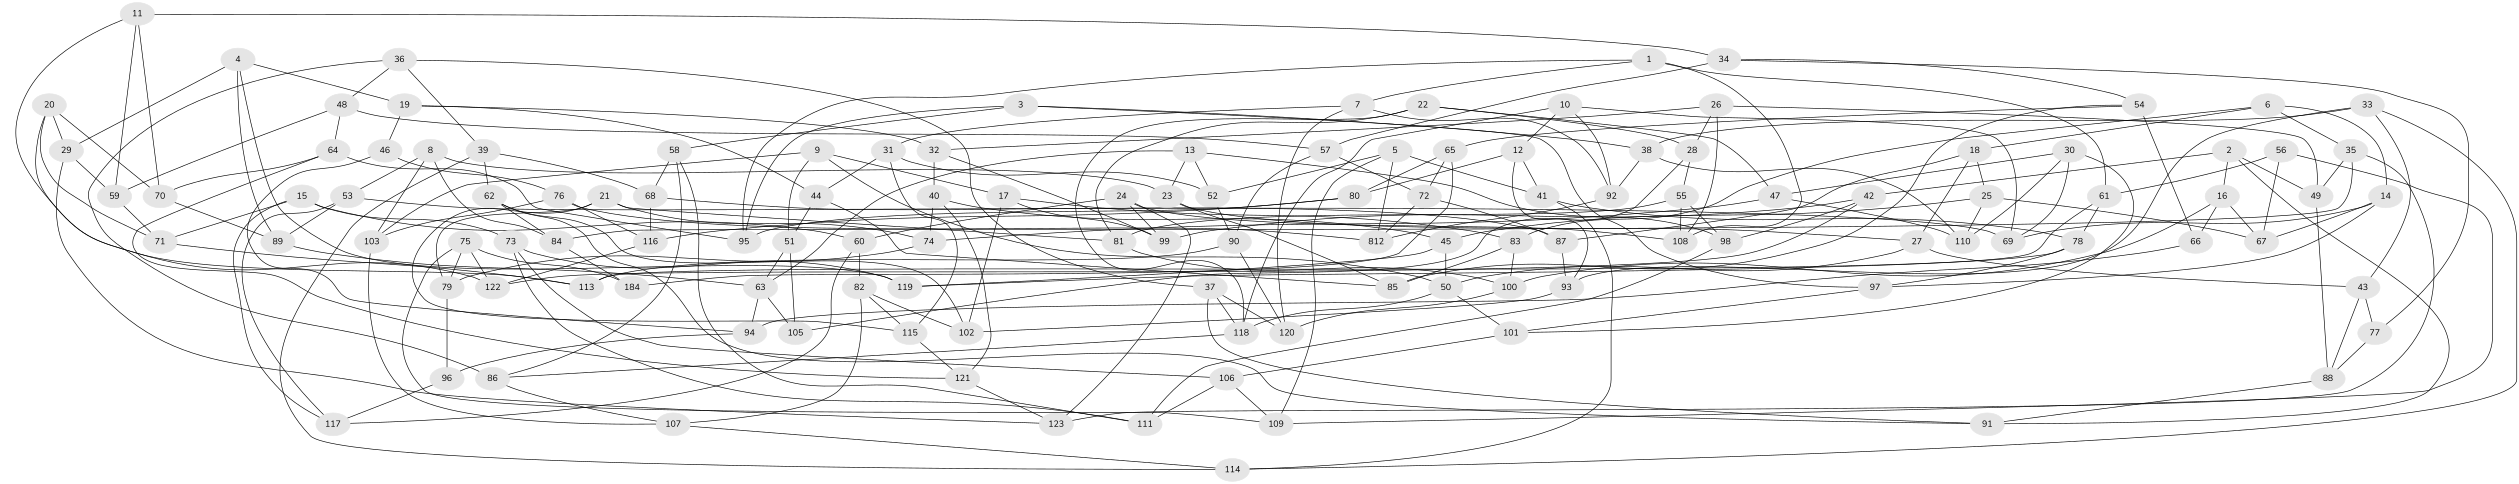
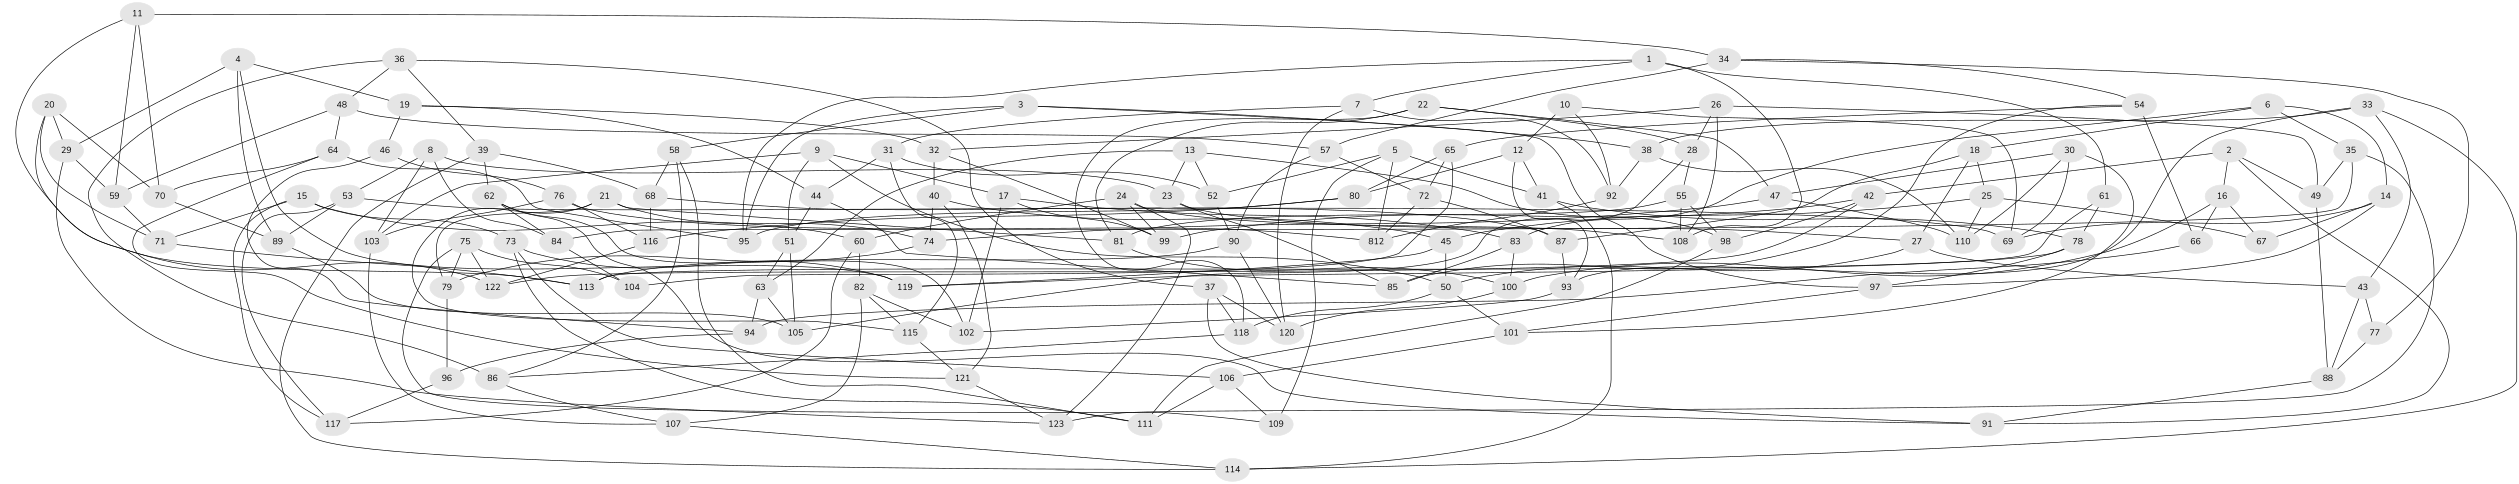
node "56": removed
edge "10" -- "118": removed
edge "89" -- "63": now "89" -- "105"
node "184": label "184" -> "104"
